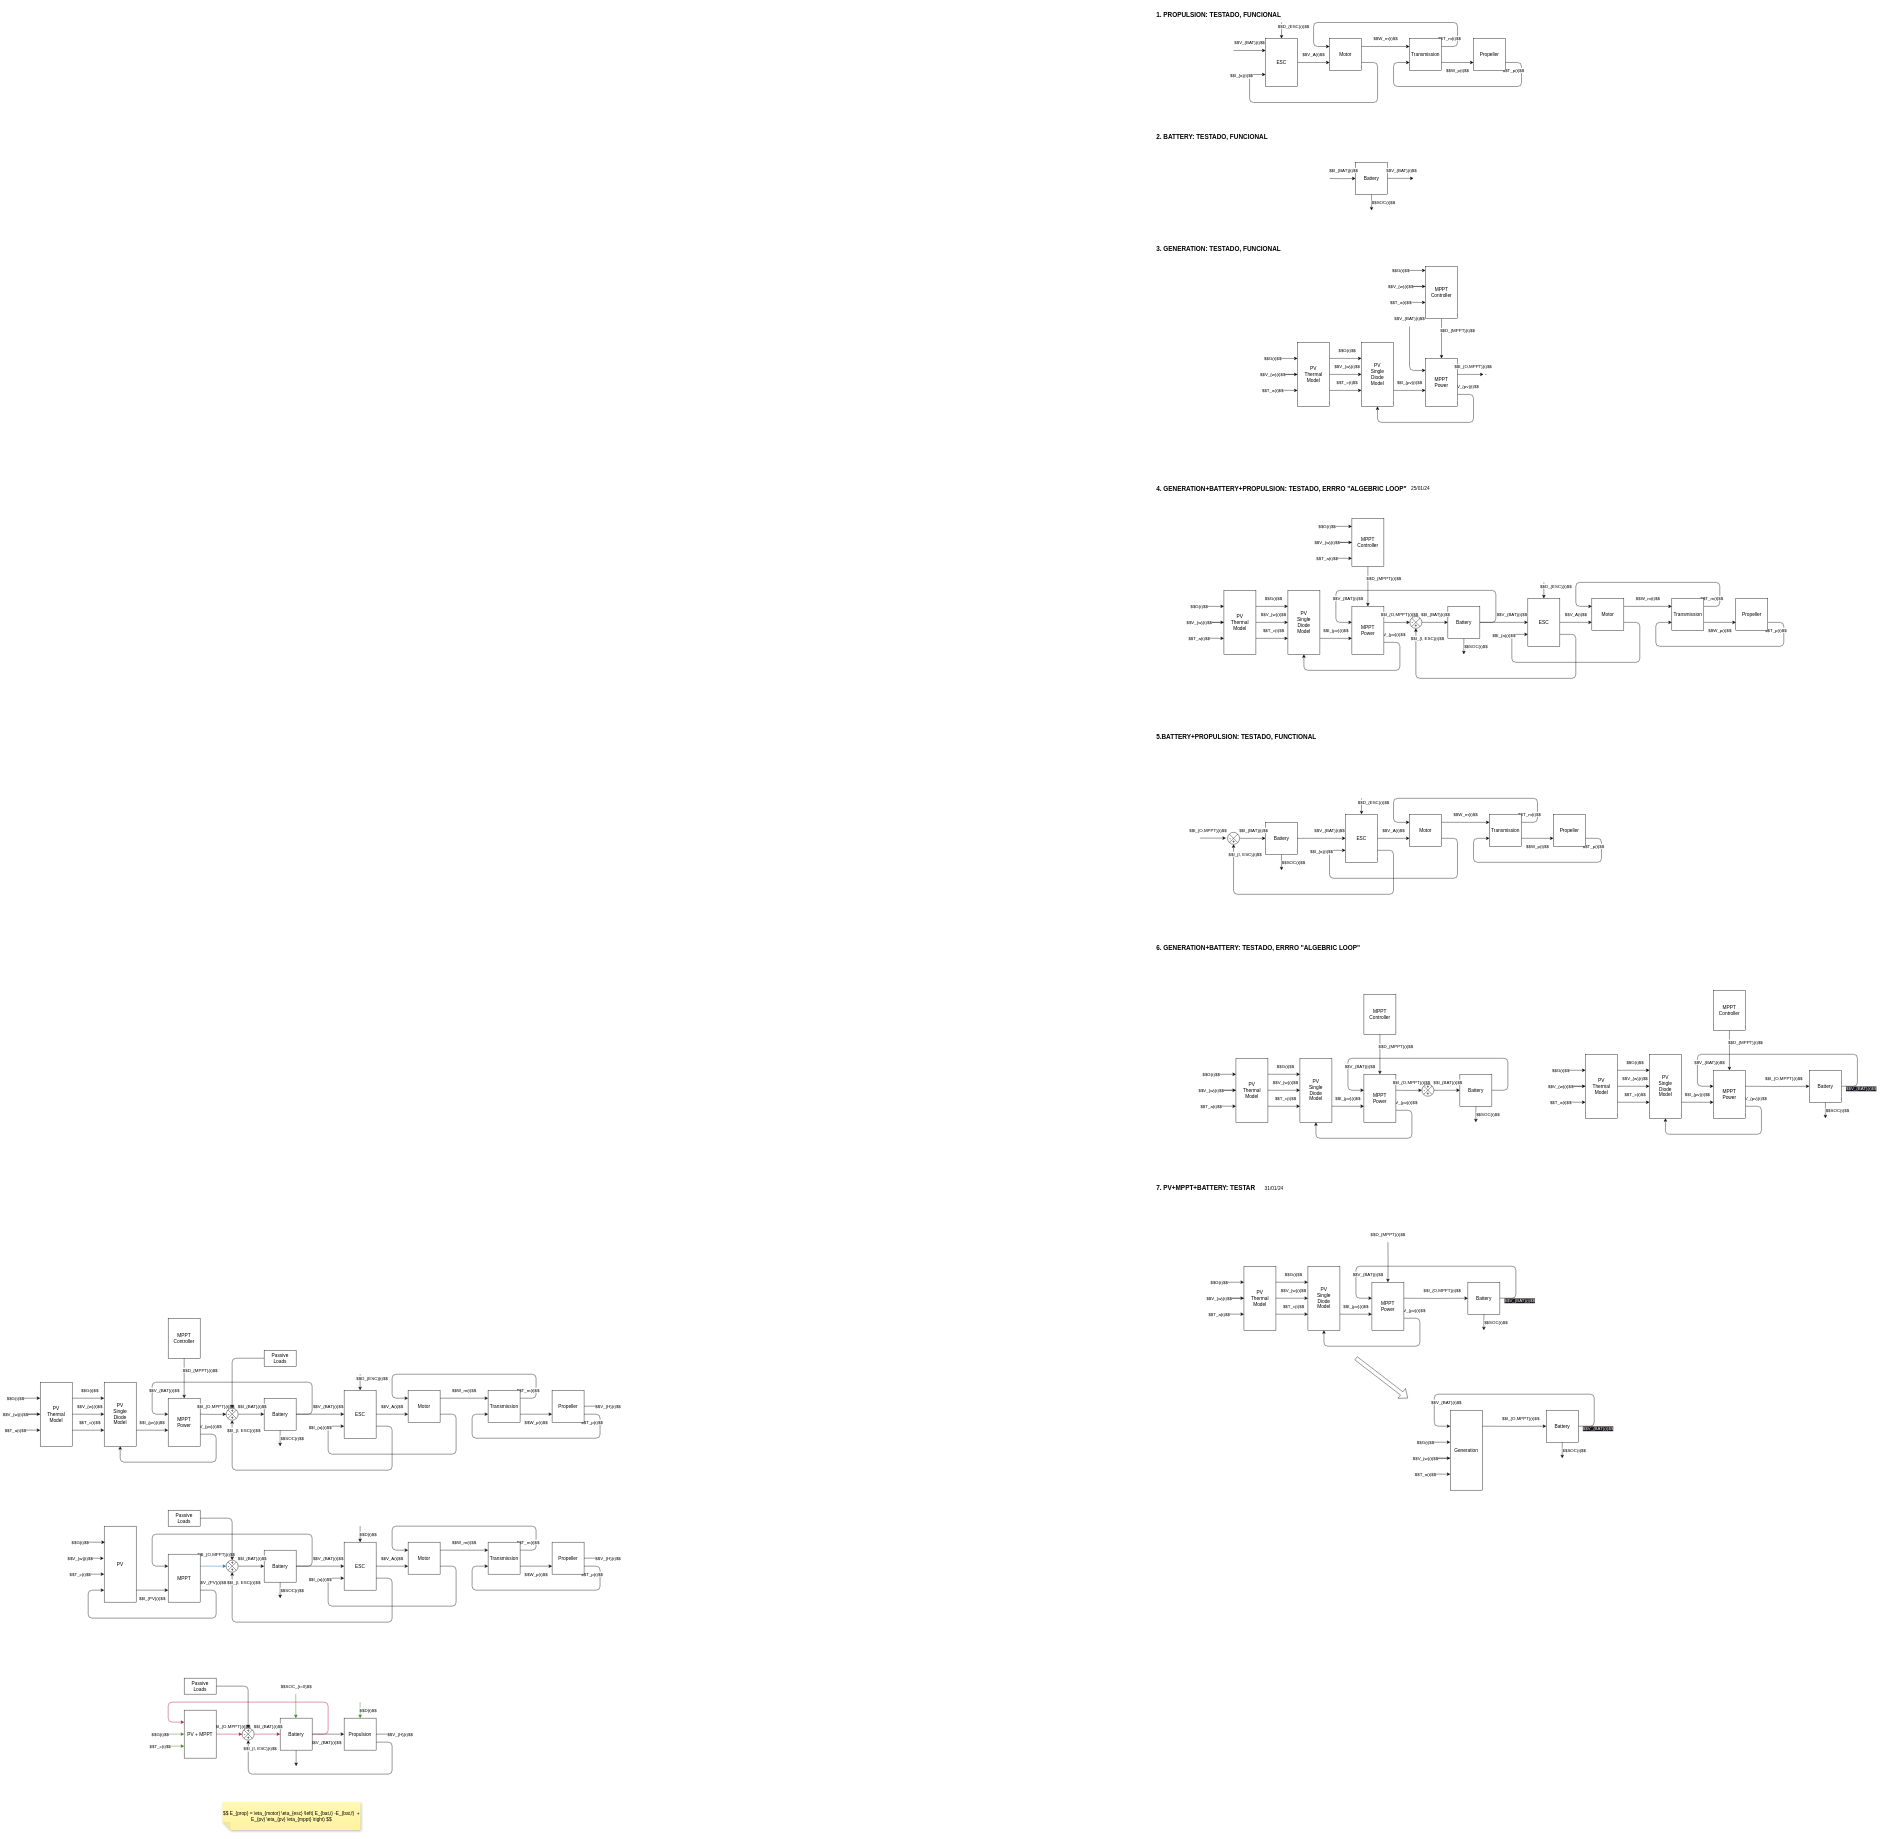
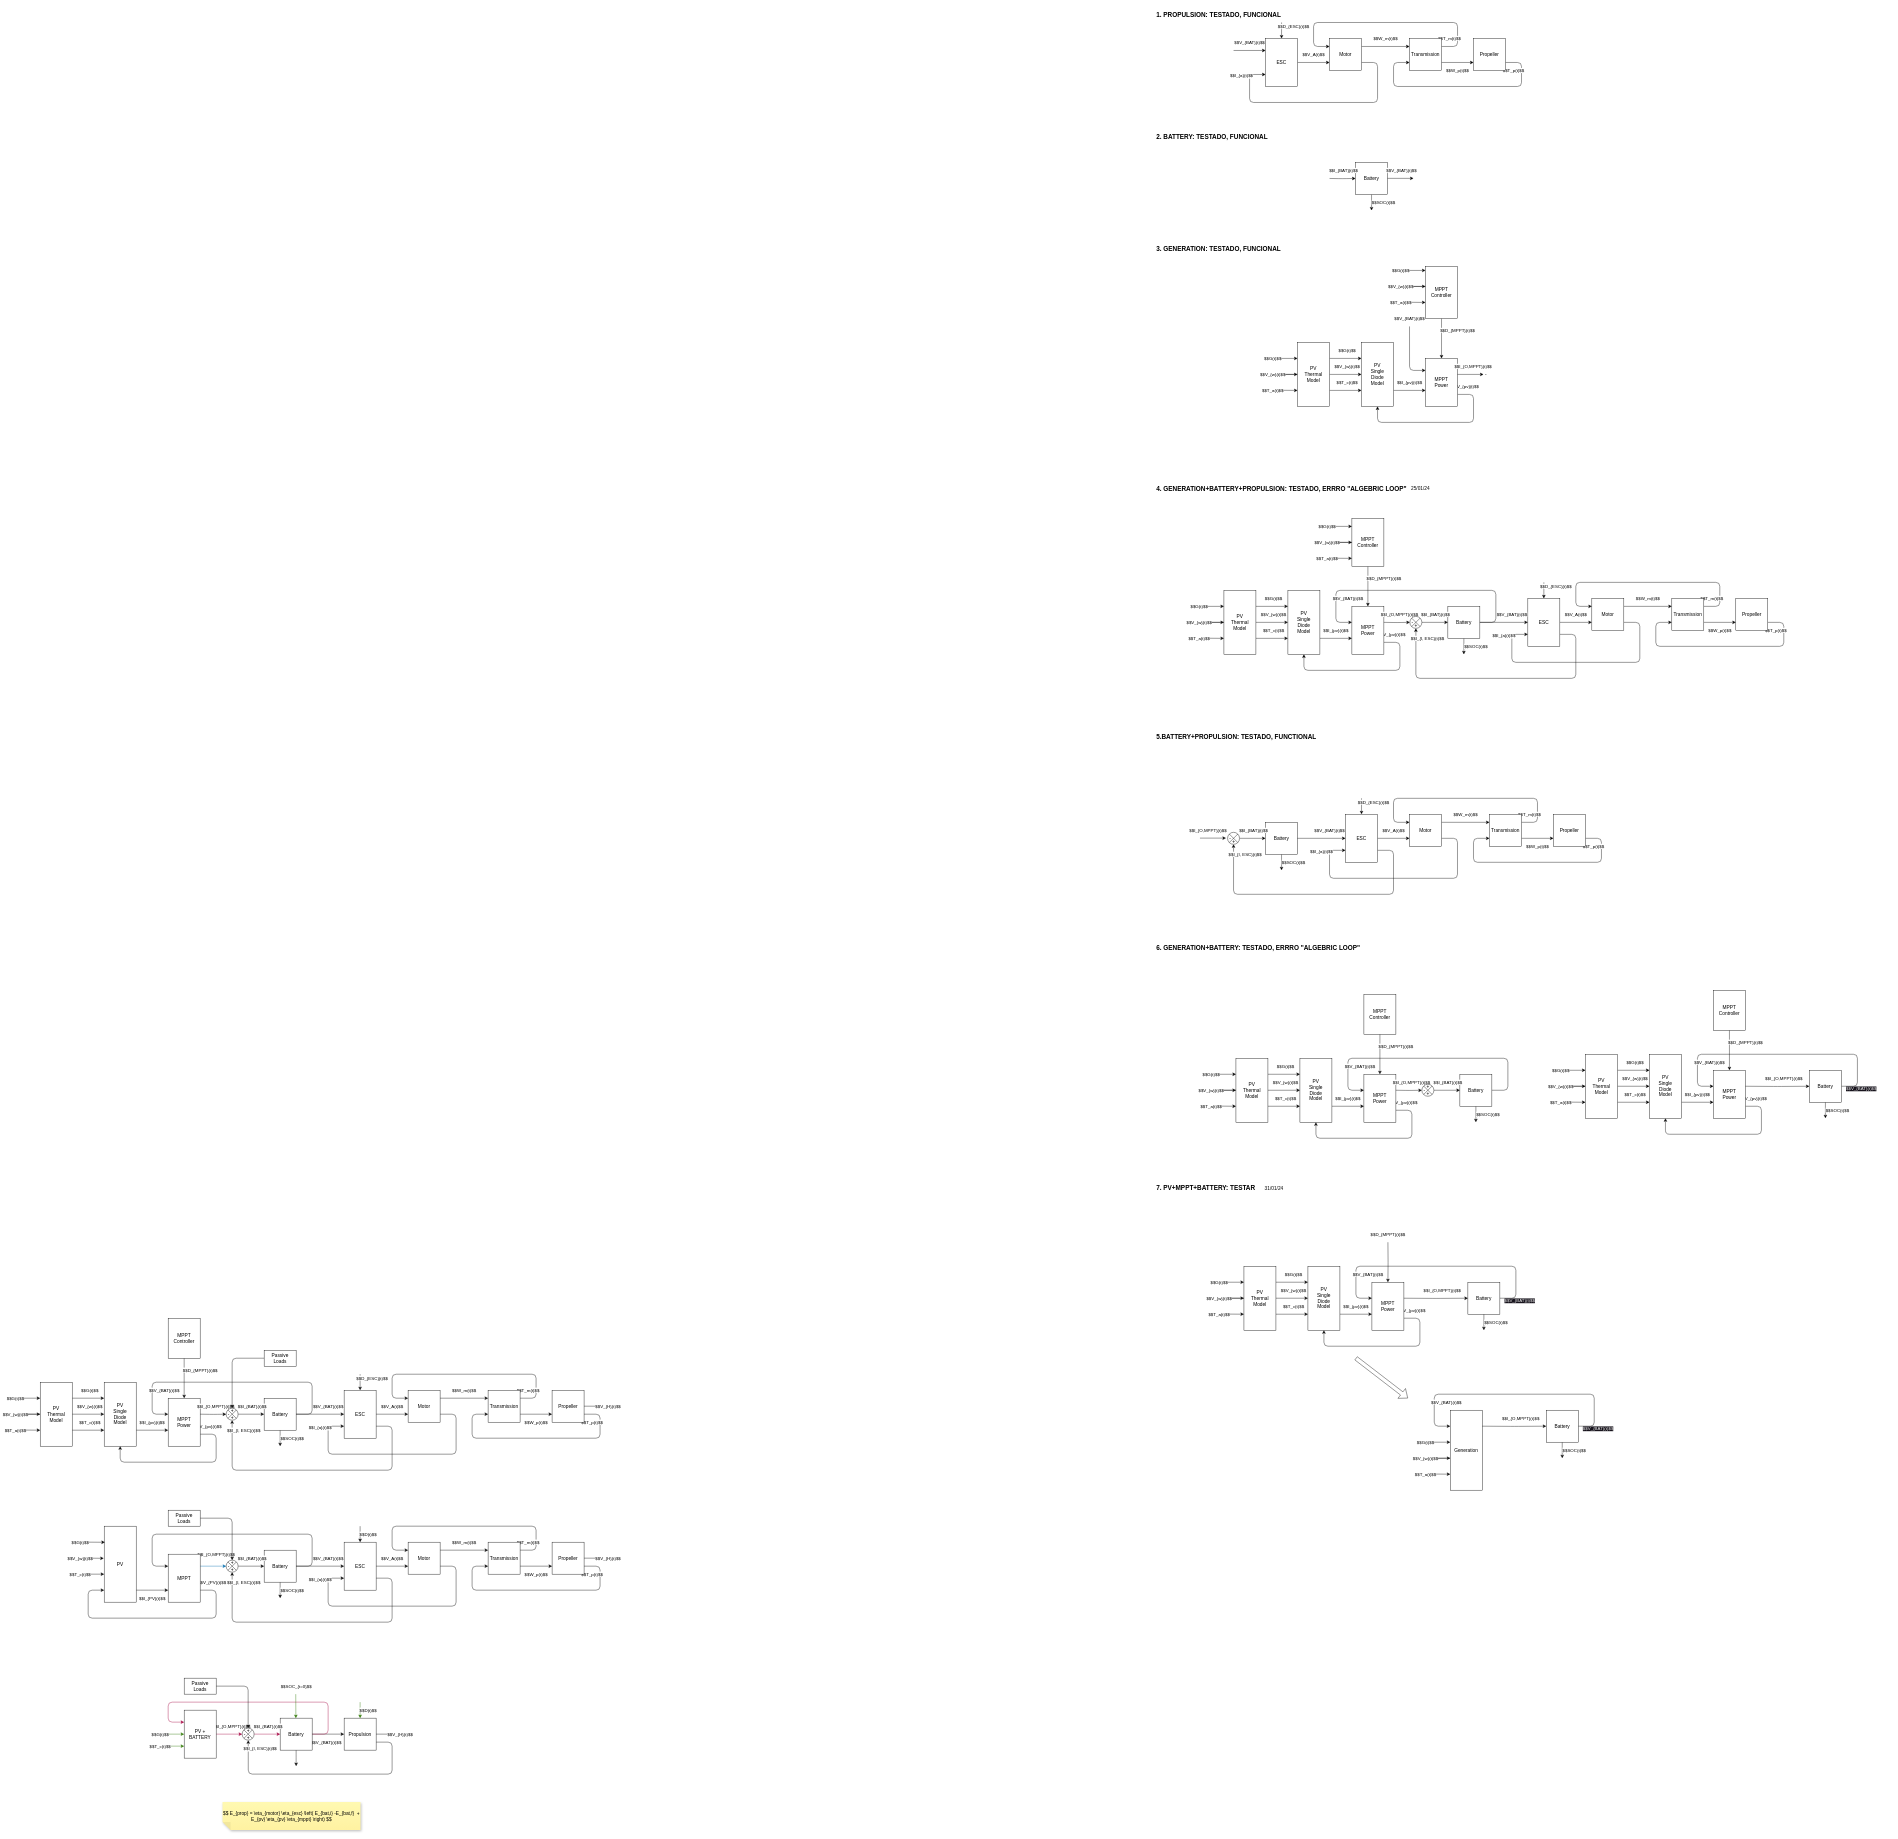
node "PV + MPPT": label "PV + MPPT" -> "PV + BATTERY"
